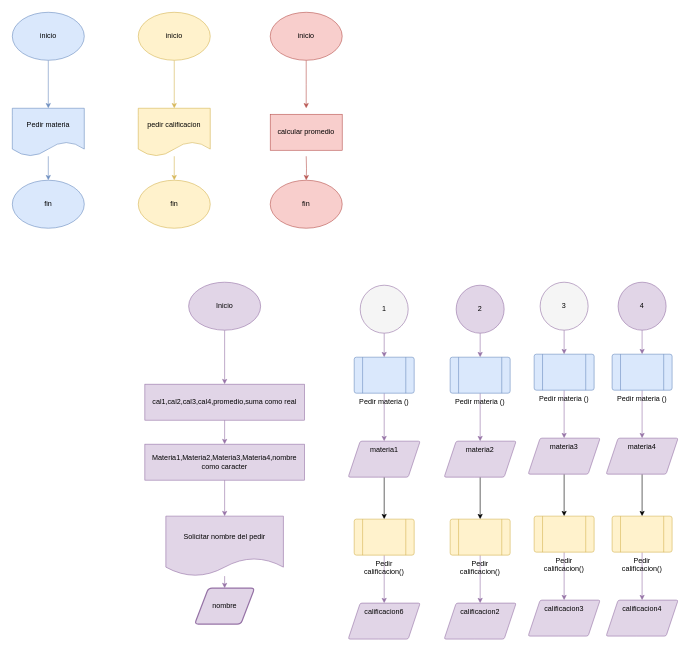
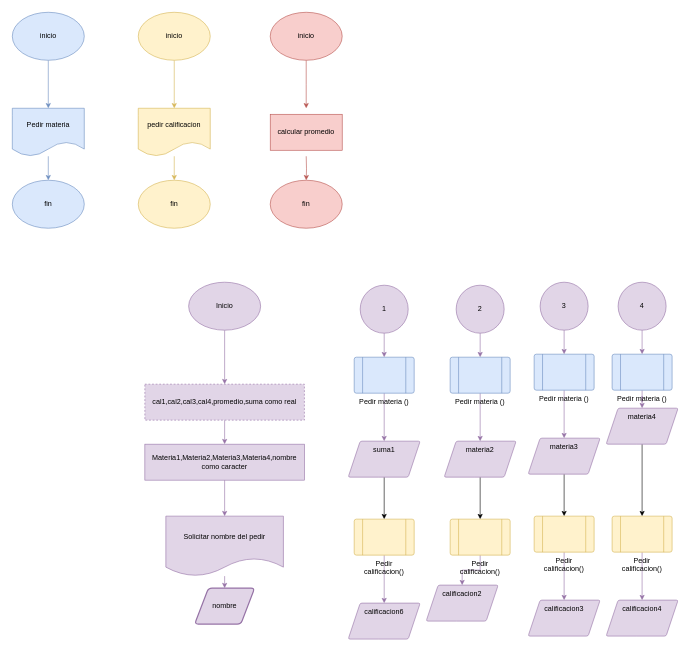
node "3": fillcolor #f5f5f5 -> #e1d5e7
node "1": fillcolor #f5f5f5 -> #e1d5e7
node "cal1,cal2,cal3,cal4,promedio,suma como real": style solid -> dashed
node "materia1": label "materia1" -> "suma1"
node "materia4": moved (642, 456) -> (642, 426)
node "calificacion2": moved (480, 621) -> (462, 603)
